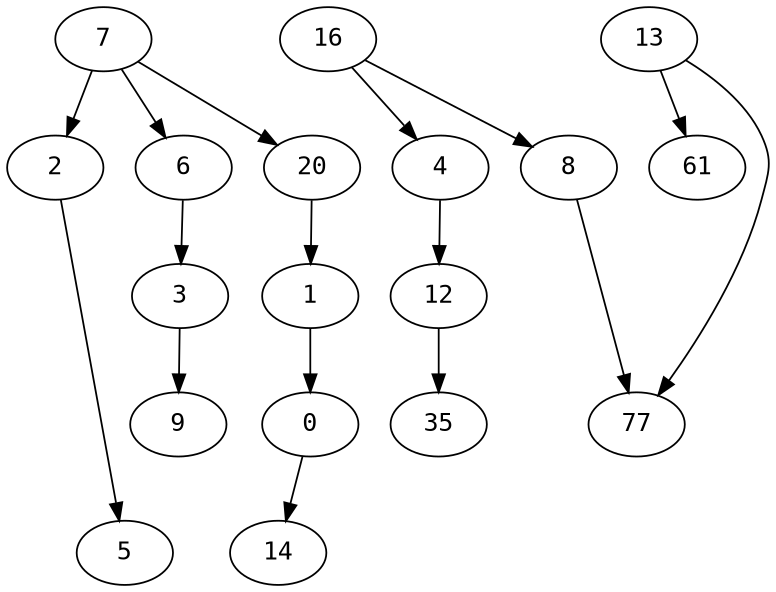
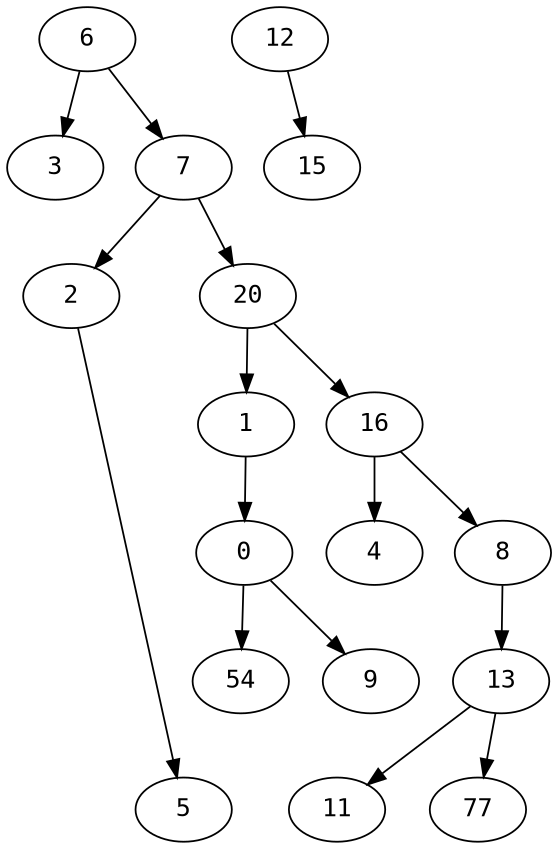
edge "7" -> "6": reversed
node "61": label "61" -> "11"
edge "4" -> "12": removed
edge "8" -> "77": now "8" -> "13"
edge "3" -> "9": now "0" -> "9"
edge "20" -> "16": added
node "35": label "35" -> "15"
node "14": label "14" -> "54"
